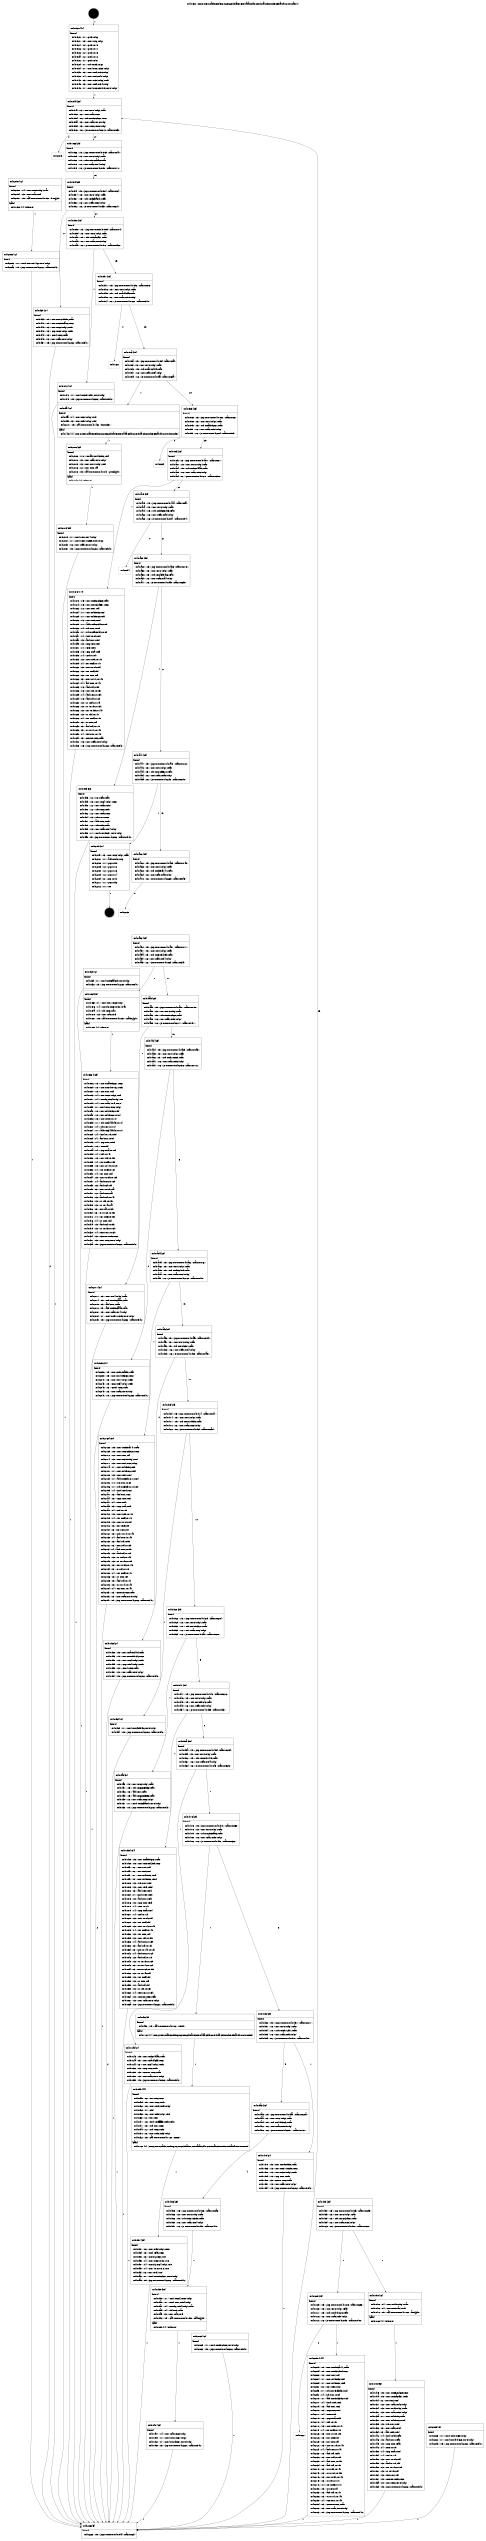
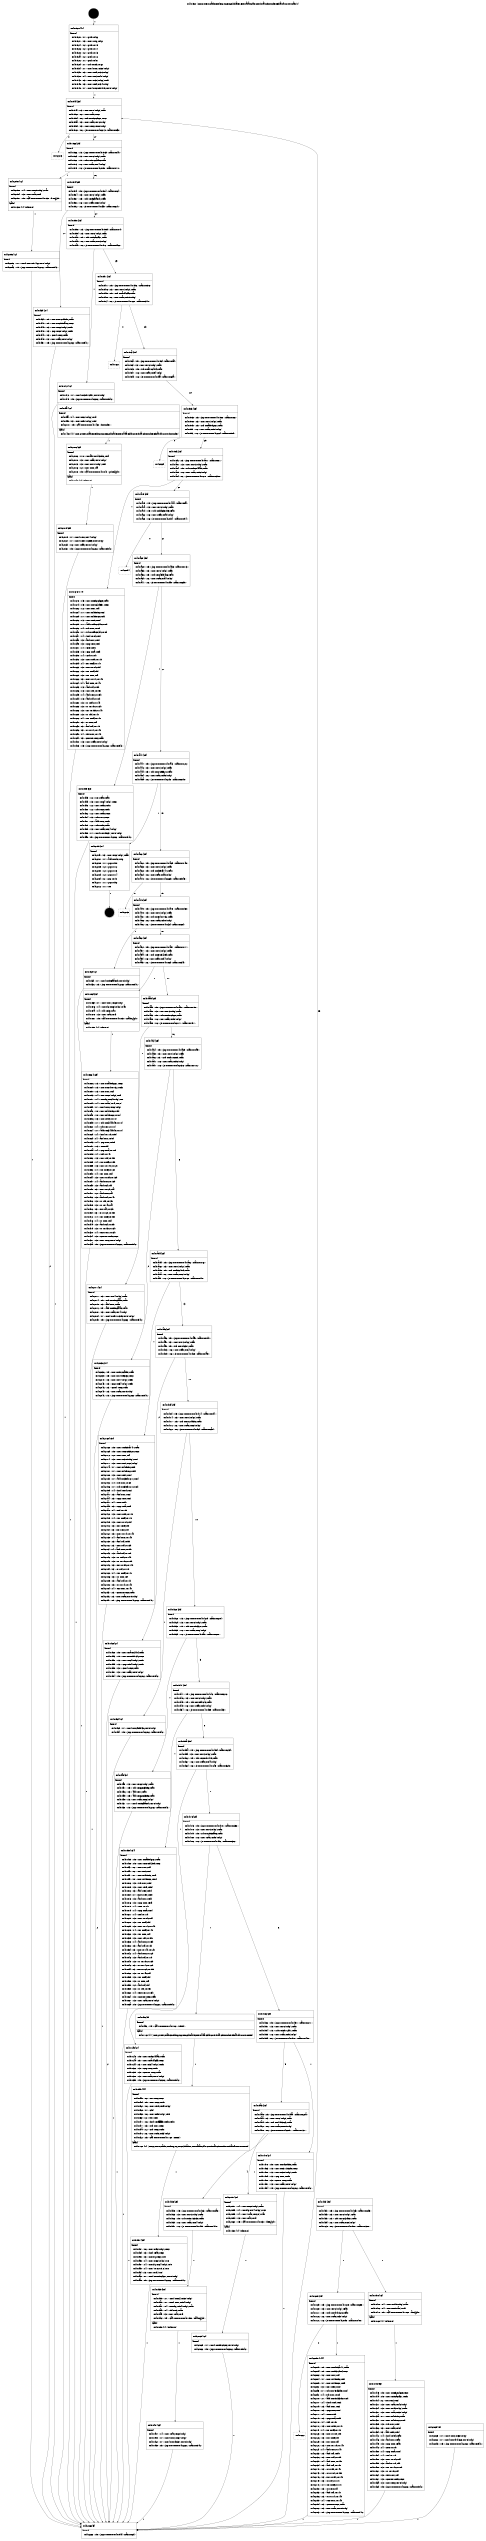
edge "0x401966 [25]" -> "0x402090 [12]": added, label "1"
edge "0x4019ca [25]" -> "0x401ffa [12]": removed, label "1"
node "0x401a79 [25]": added
node "0x402051 [20]": added
